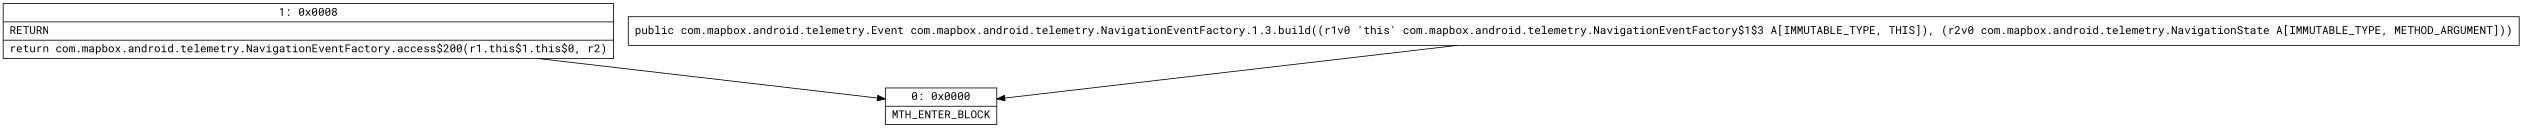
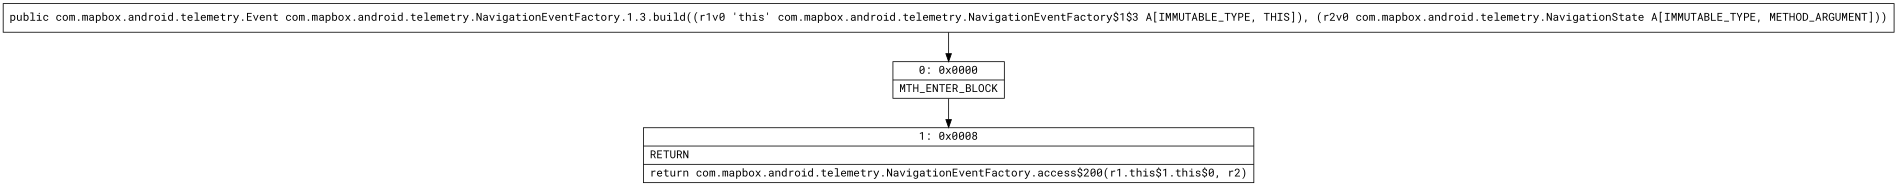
edge "1: 0x0008" -> "0: 0x0000": reversed
